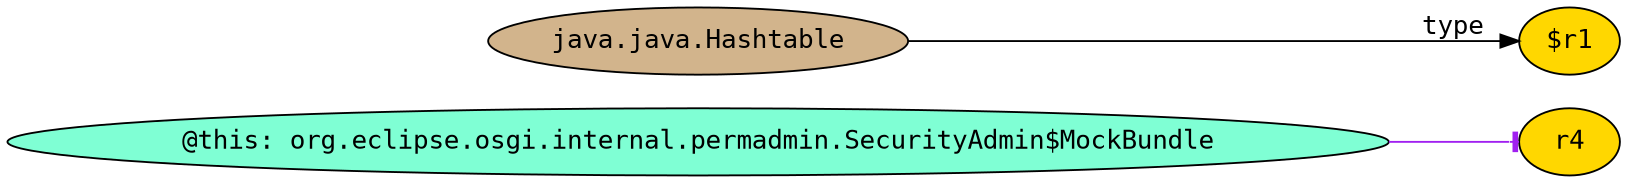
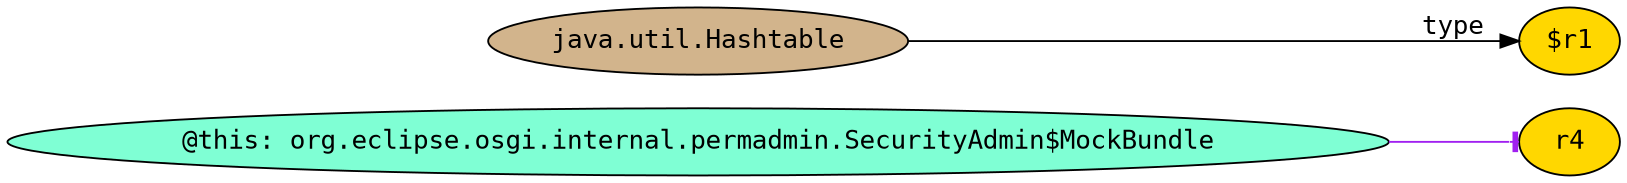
node "java.java.Hashtable": label "java.java.Hashtable" -> "java.util.Hashtable"
